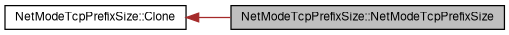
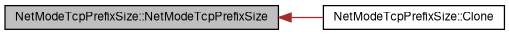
edge "NetModeTcpPrefixSize::NetModeTcpPrefixSize" -> "NetModeTcpPrefixSize::Clone": reversed
